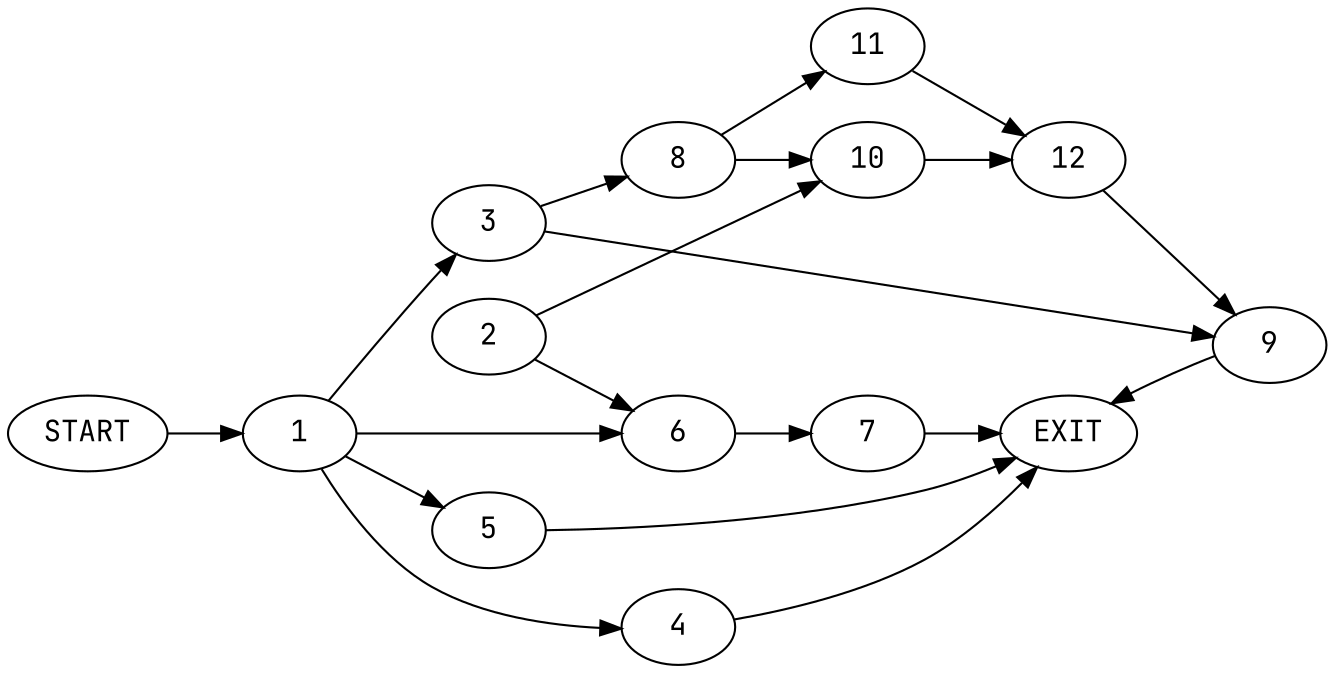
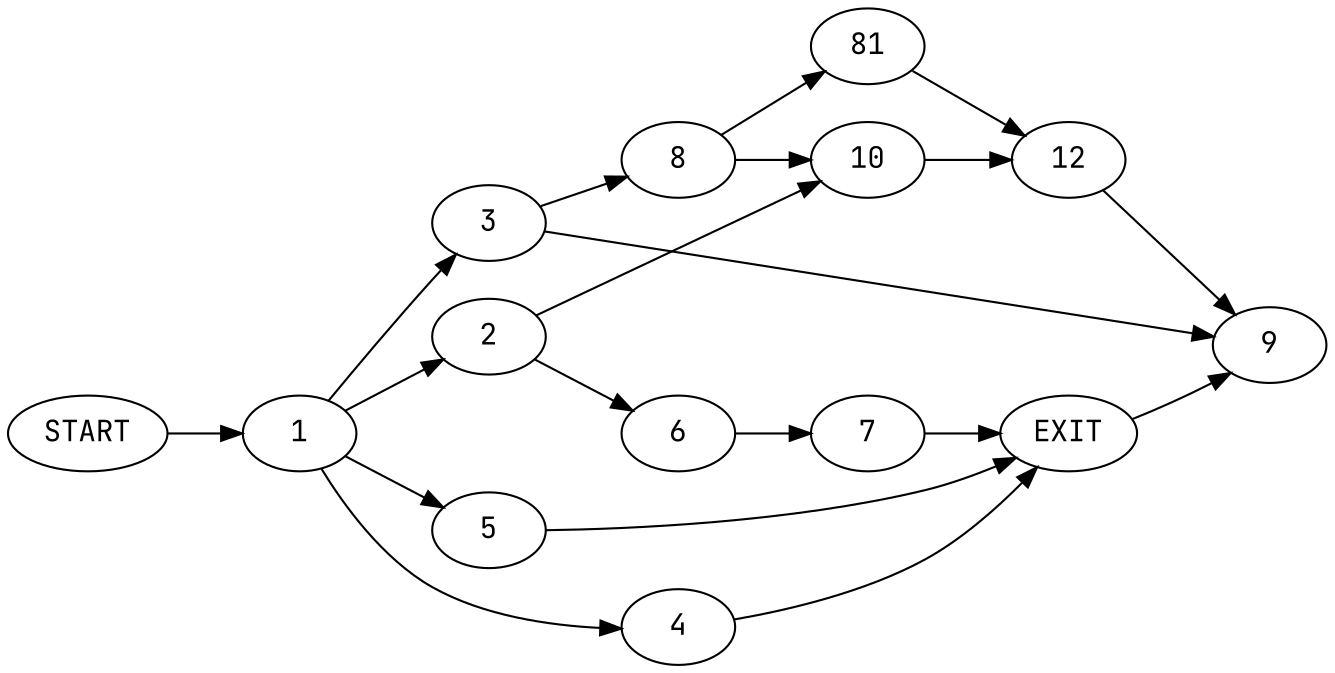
node "11": label "11" -> "81"
edge "9" -> "EXIT": reversed
edge "1" -> "6": now "1" -> "2"
